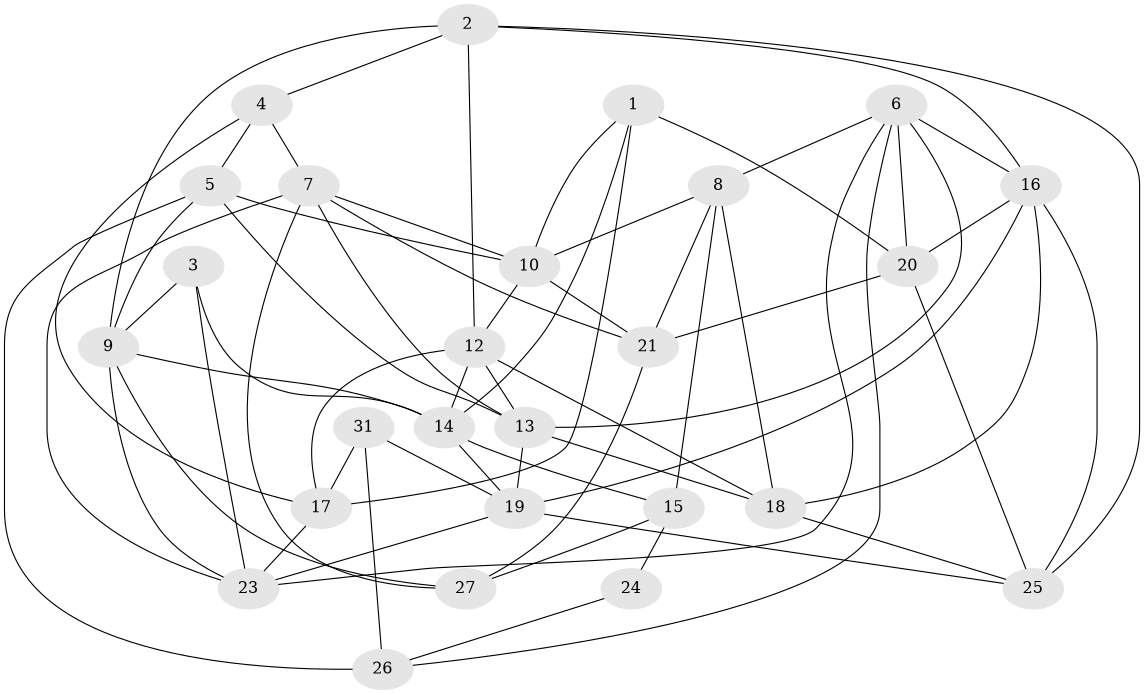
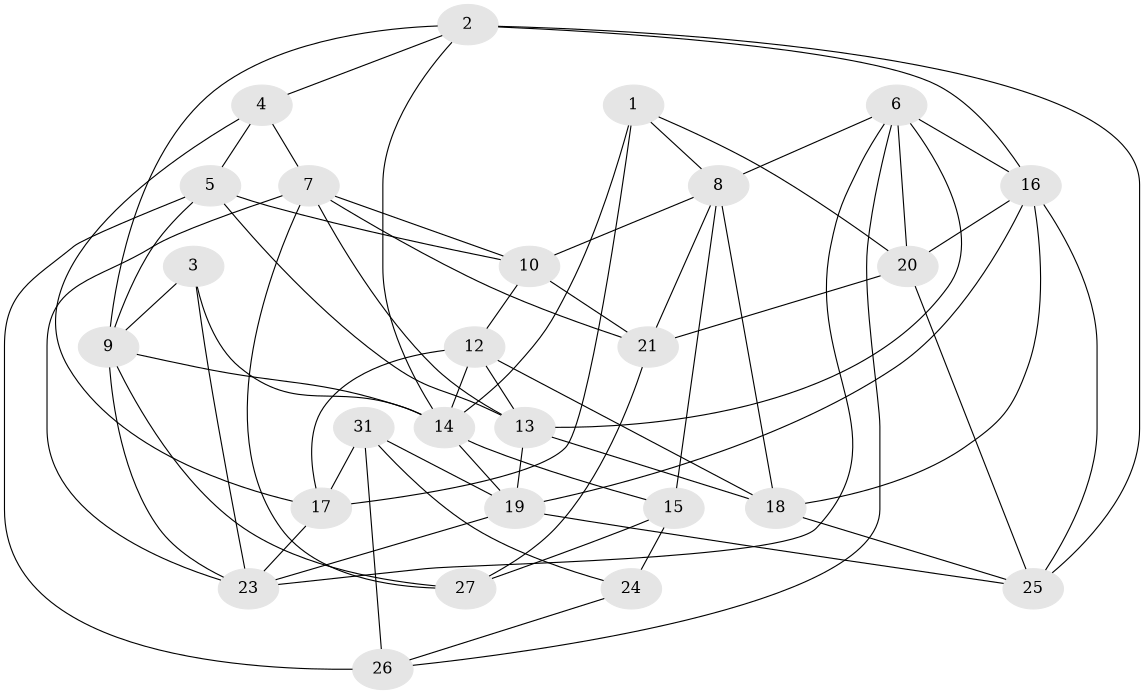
edge "1" -- "10": now "1" -- "8"
edge "2" -- "12": now "2" -- "14"
edge "31" -- "24": added
